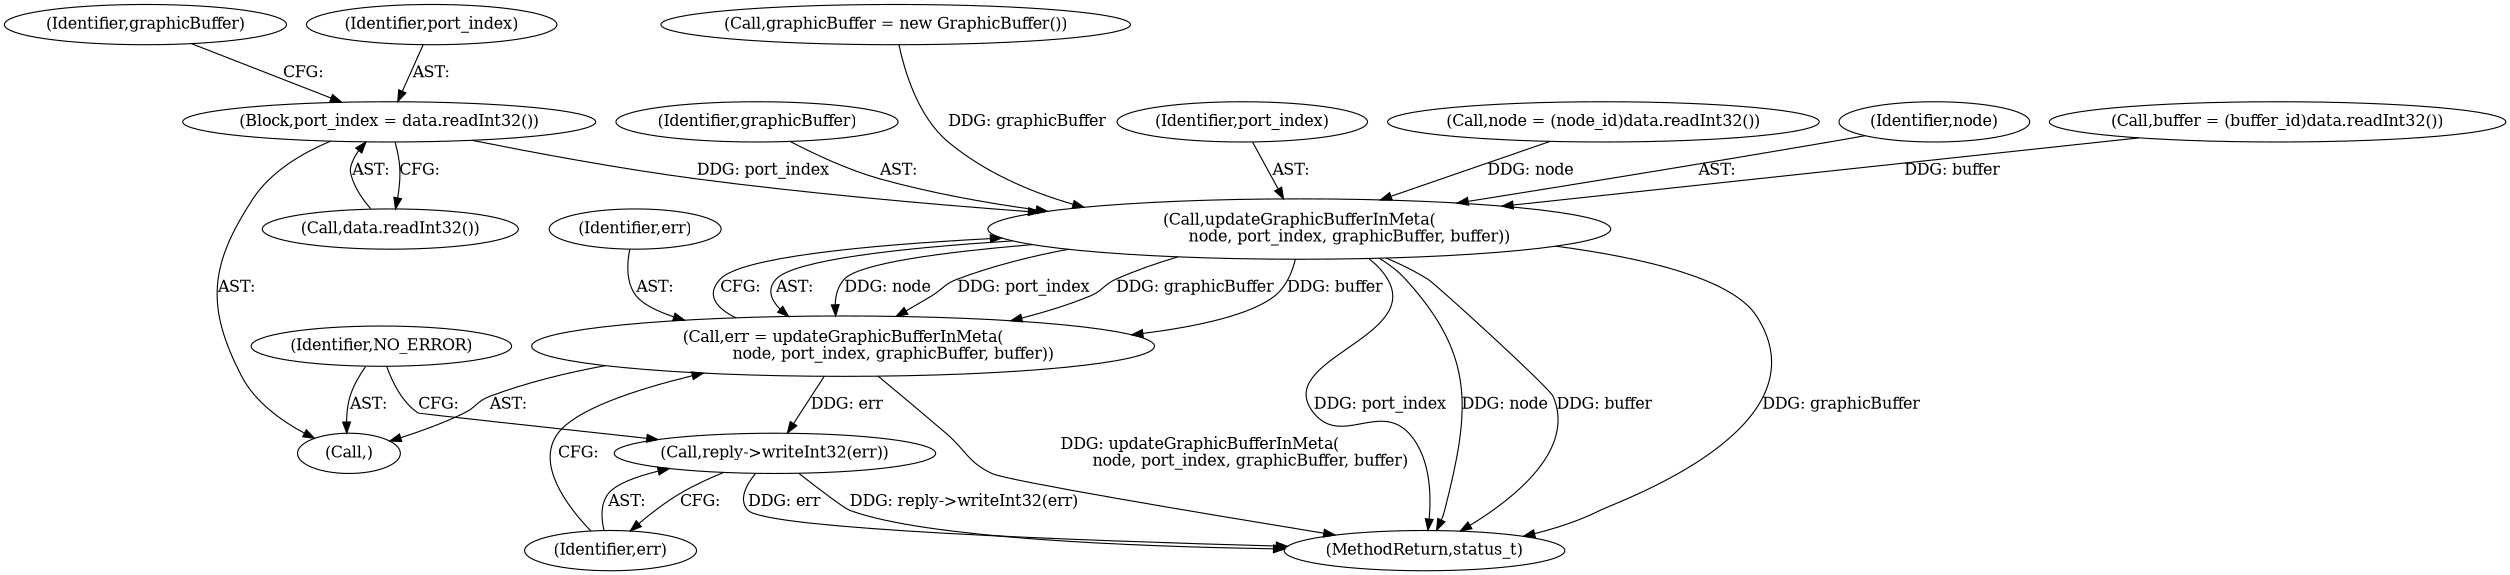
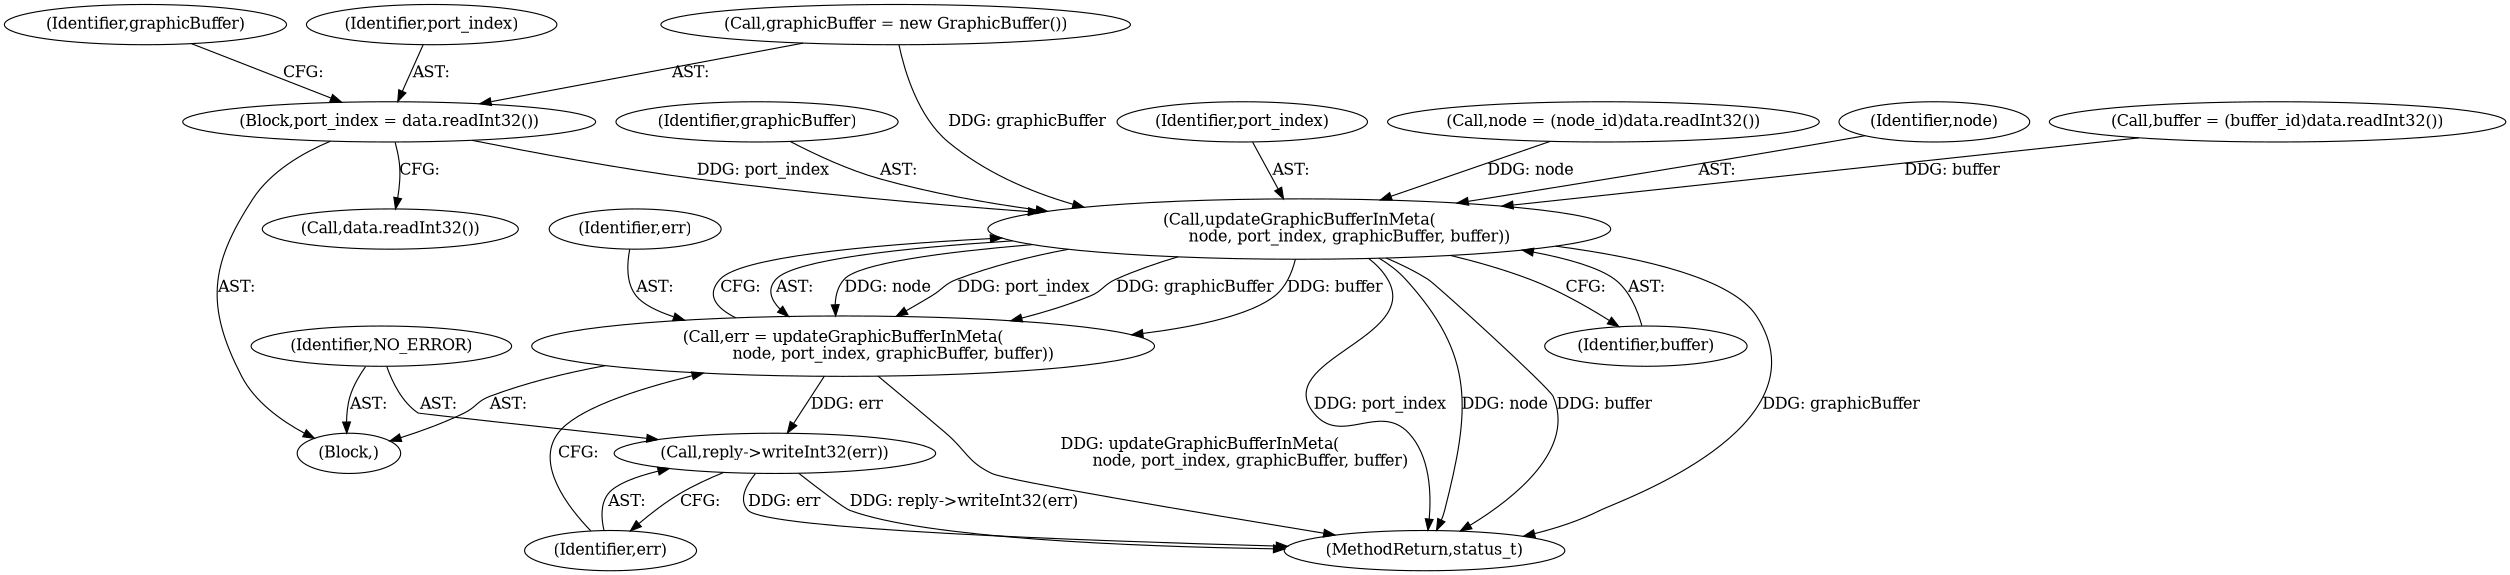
edge "(Call,data.readInt32())" -> "(Block,port_index = data.readInt32())": now "(Call,graphicBuffer = new GraphicBuffer())" -> "(Block,port_index = data.readInt32())"
node "(Identifier,buffer)": added
edge "(Identifier,NO_ERROR)" -> "(Call,reply->writeInt32(err))": label "CFG: " -> "AST: "
node "(Call,)": label "(Call,)" -> "(Block,)"
